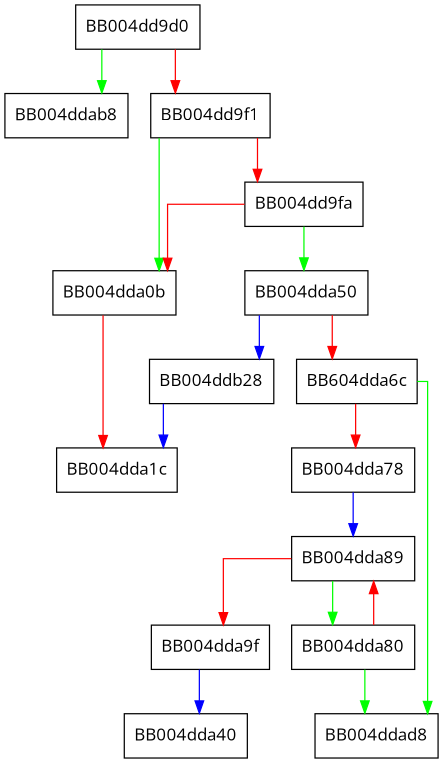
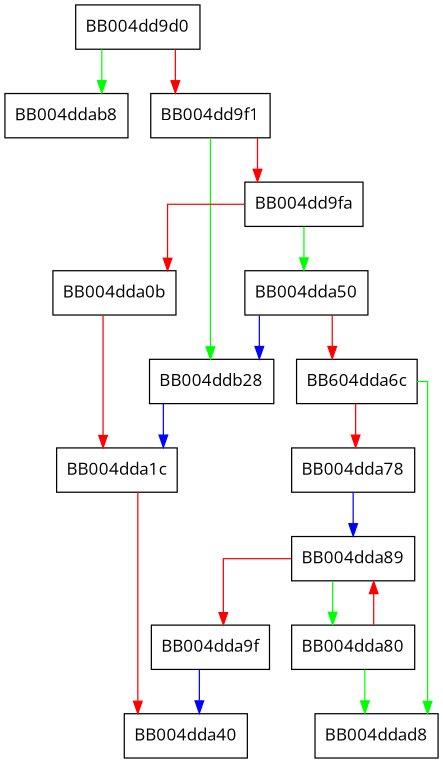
edge "BB004dd9f1" -> "BB004dda0b": now "BB004dd9f1" -> "BB004ddb28"
edge "BB004dda1c" -> "BB004dda40": added
